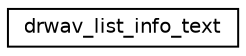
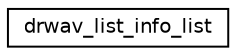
node "drwav_list_info_text": label "drwav_list_info_text" -> "drwav_list_info_list"
